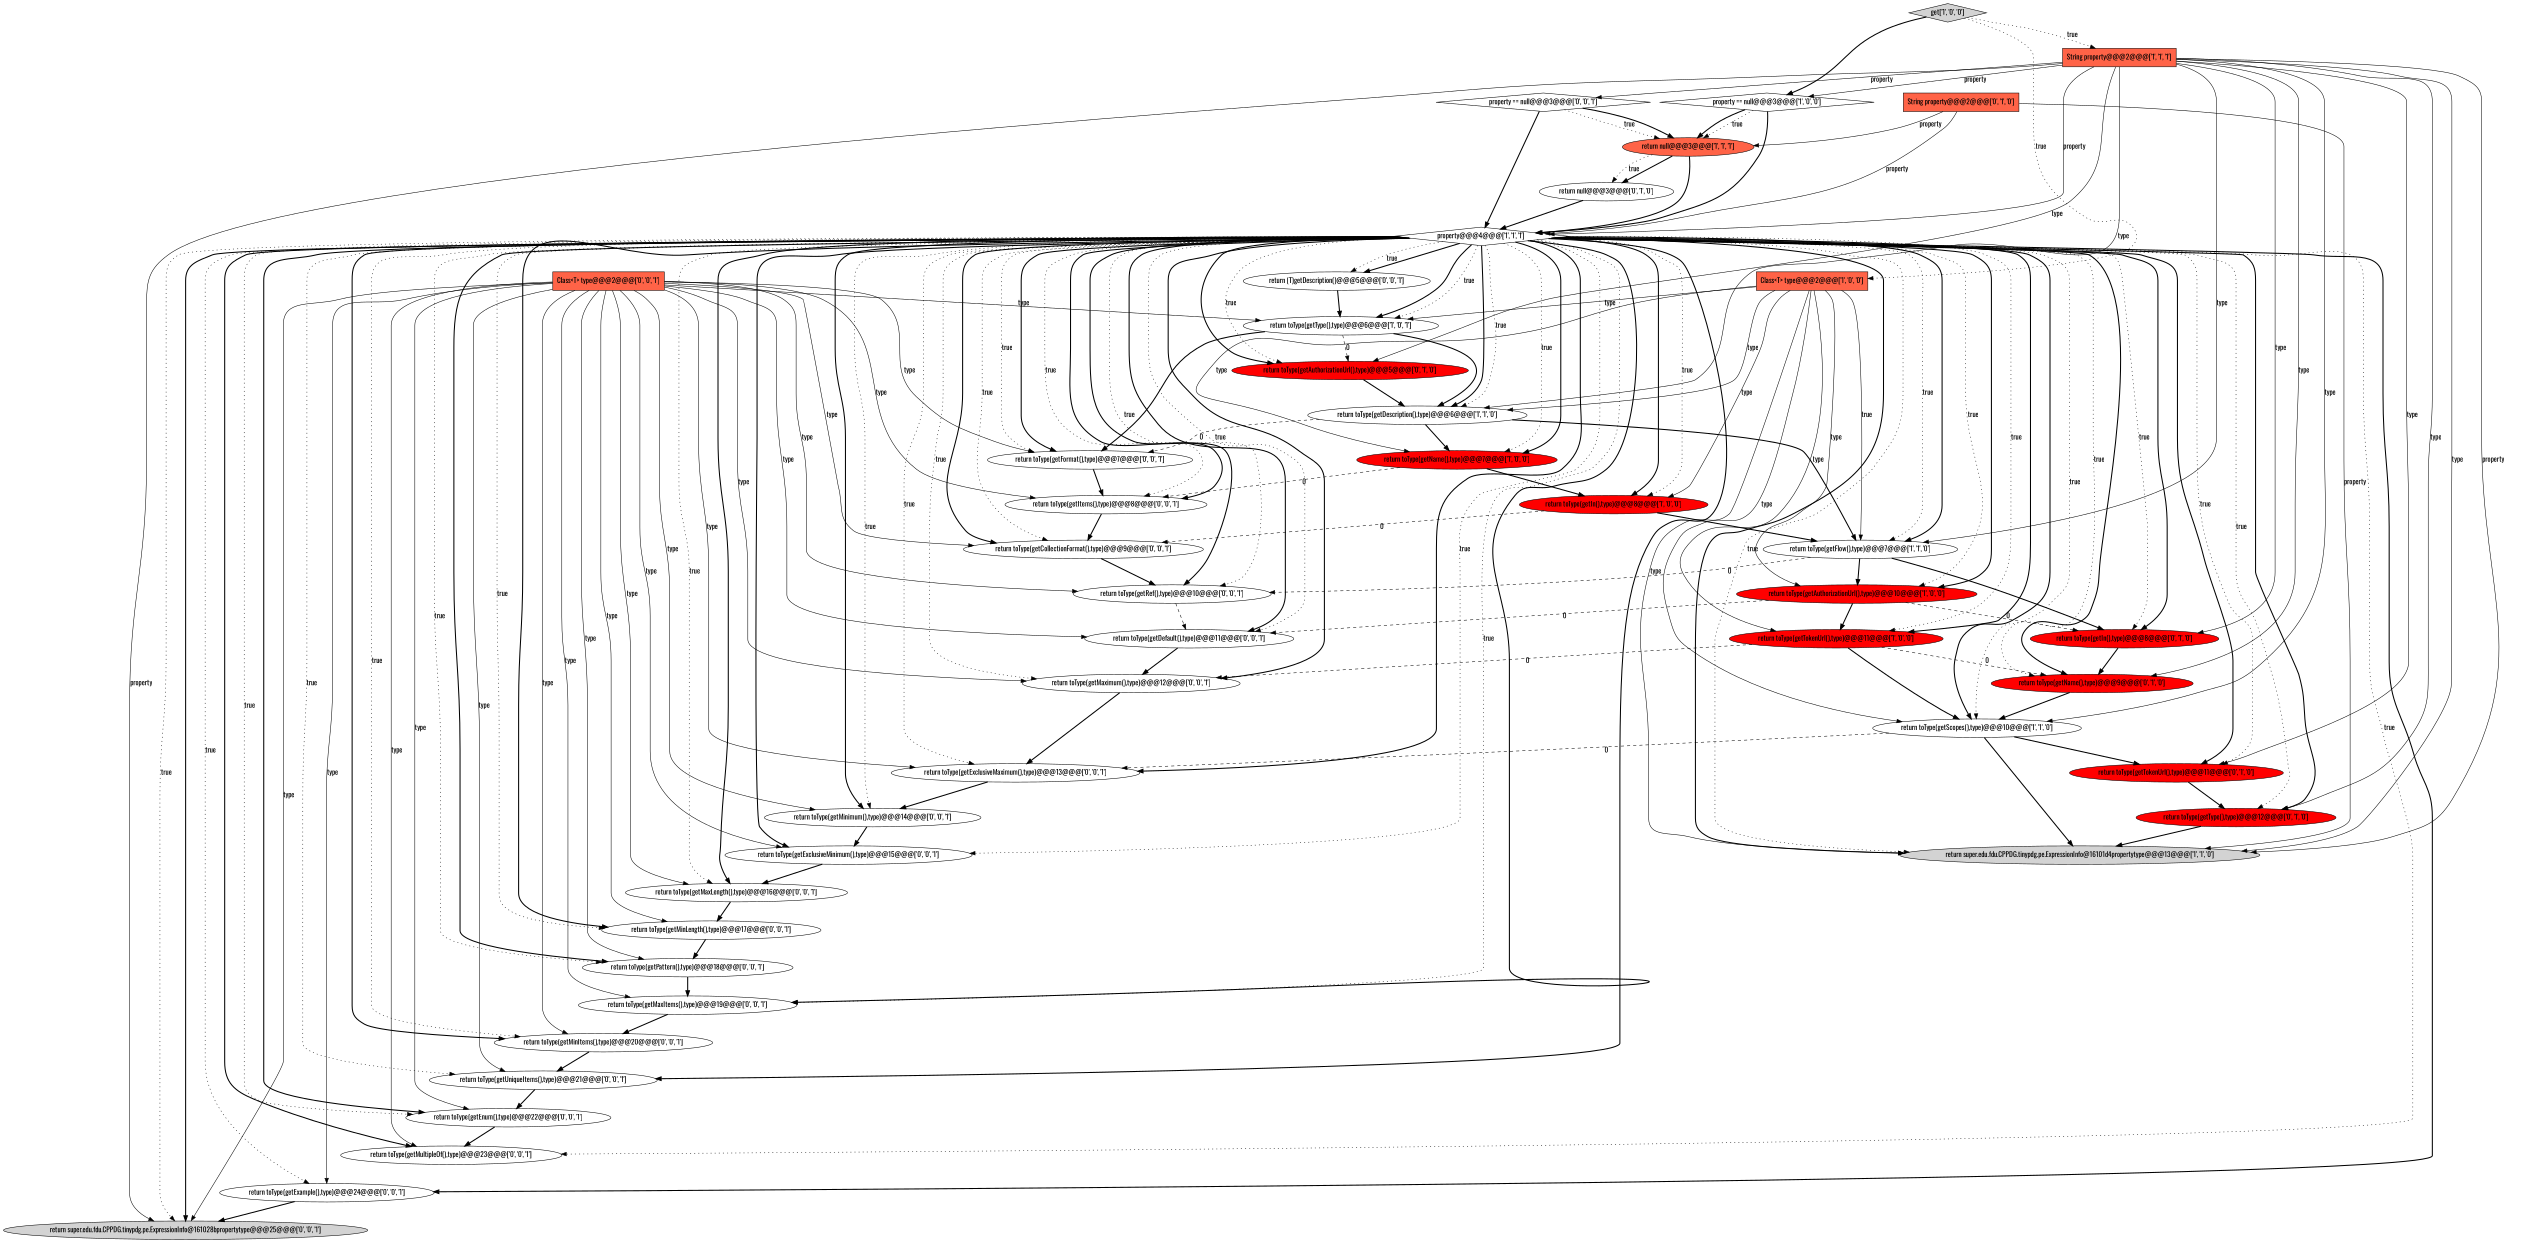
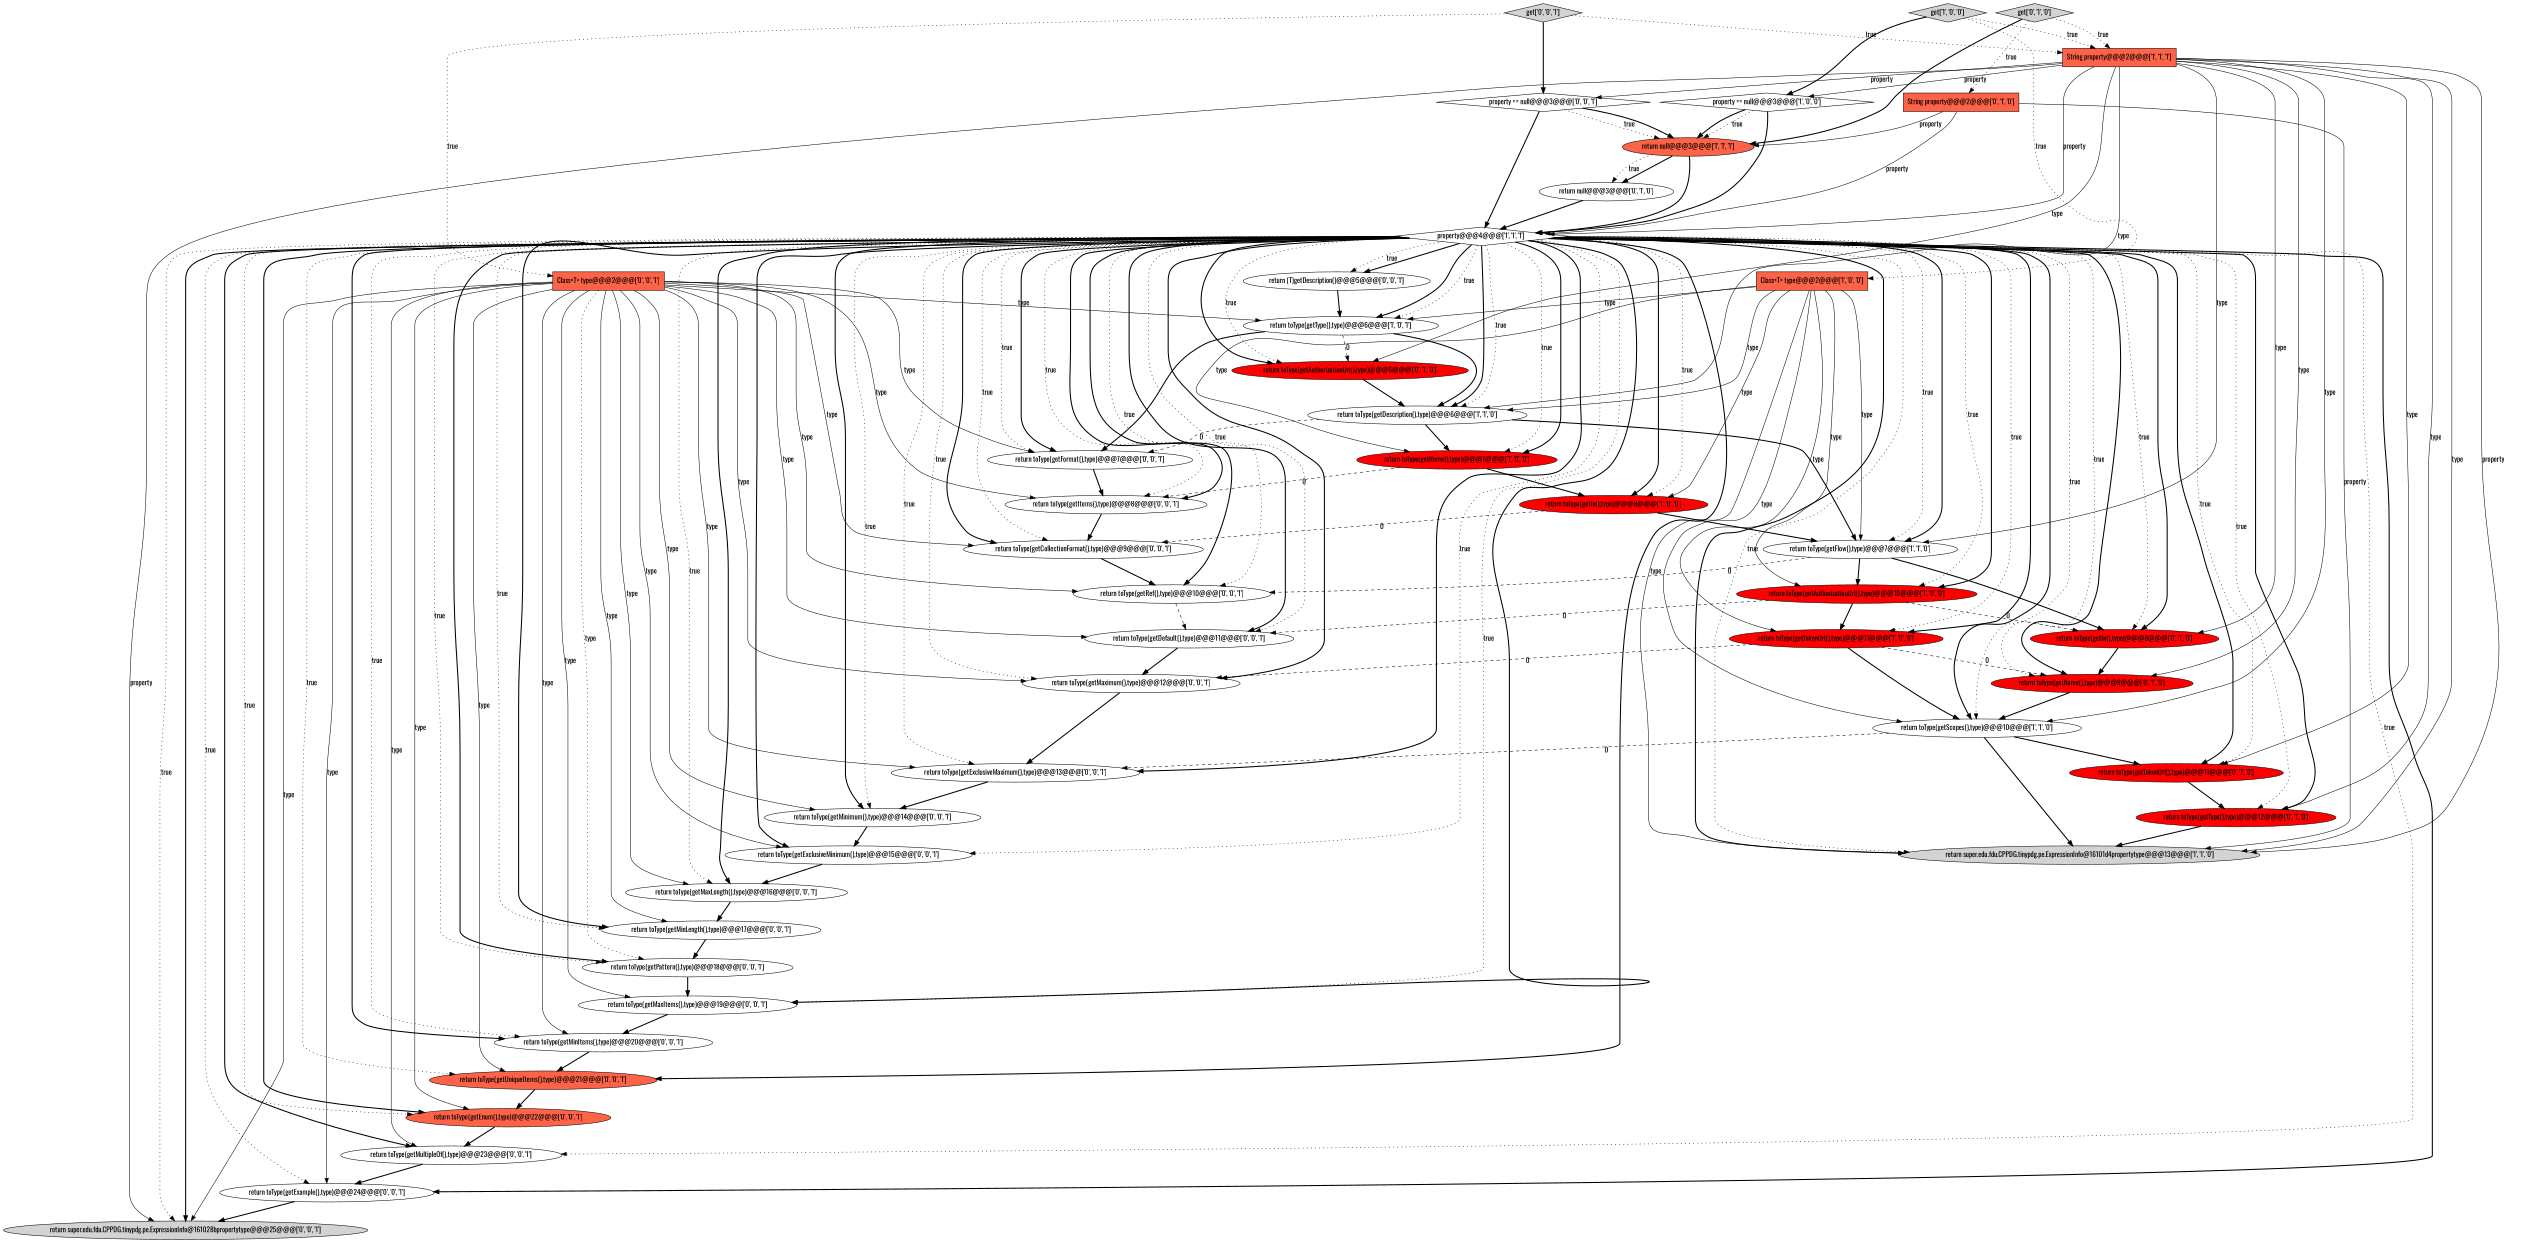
node "get['0', '0', '1']": added
node "get['0', '1', '0']": added
edge "Class<T> type@@@2@@@['1', '0', '0']" -> "return toType(getFlow(),type)@@@7@@@['1', '1', '0']": label "true" -> "type"
edge "Class<T> type@@@2@@@['0', '0', '1']" -> "return toType(getPattern(),type)@@@18@@@['0', '0', '1']": style solid -> dotted
node "return toType(getUniqueItems(),type)@@@21@@@['0', '0', '1']": fillcolor white -> tomato
node "return toType(getEnum(),type)@@@22@@@['0', '0', '1']": fillcolor white -> tomato
edge "return toType(getMultipleOf(),type)@@@23@@@['0', '0', '1']" -> "return toType(getExample(),type)@@@24@@@['0', '0', '1']": added
